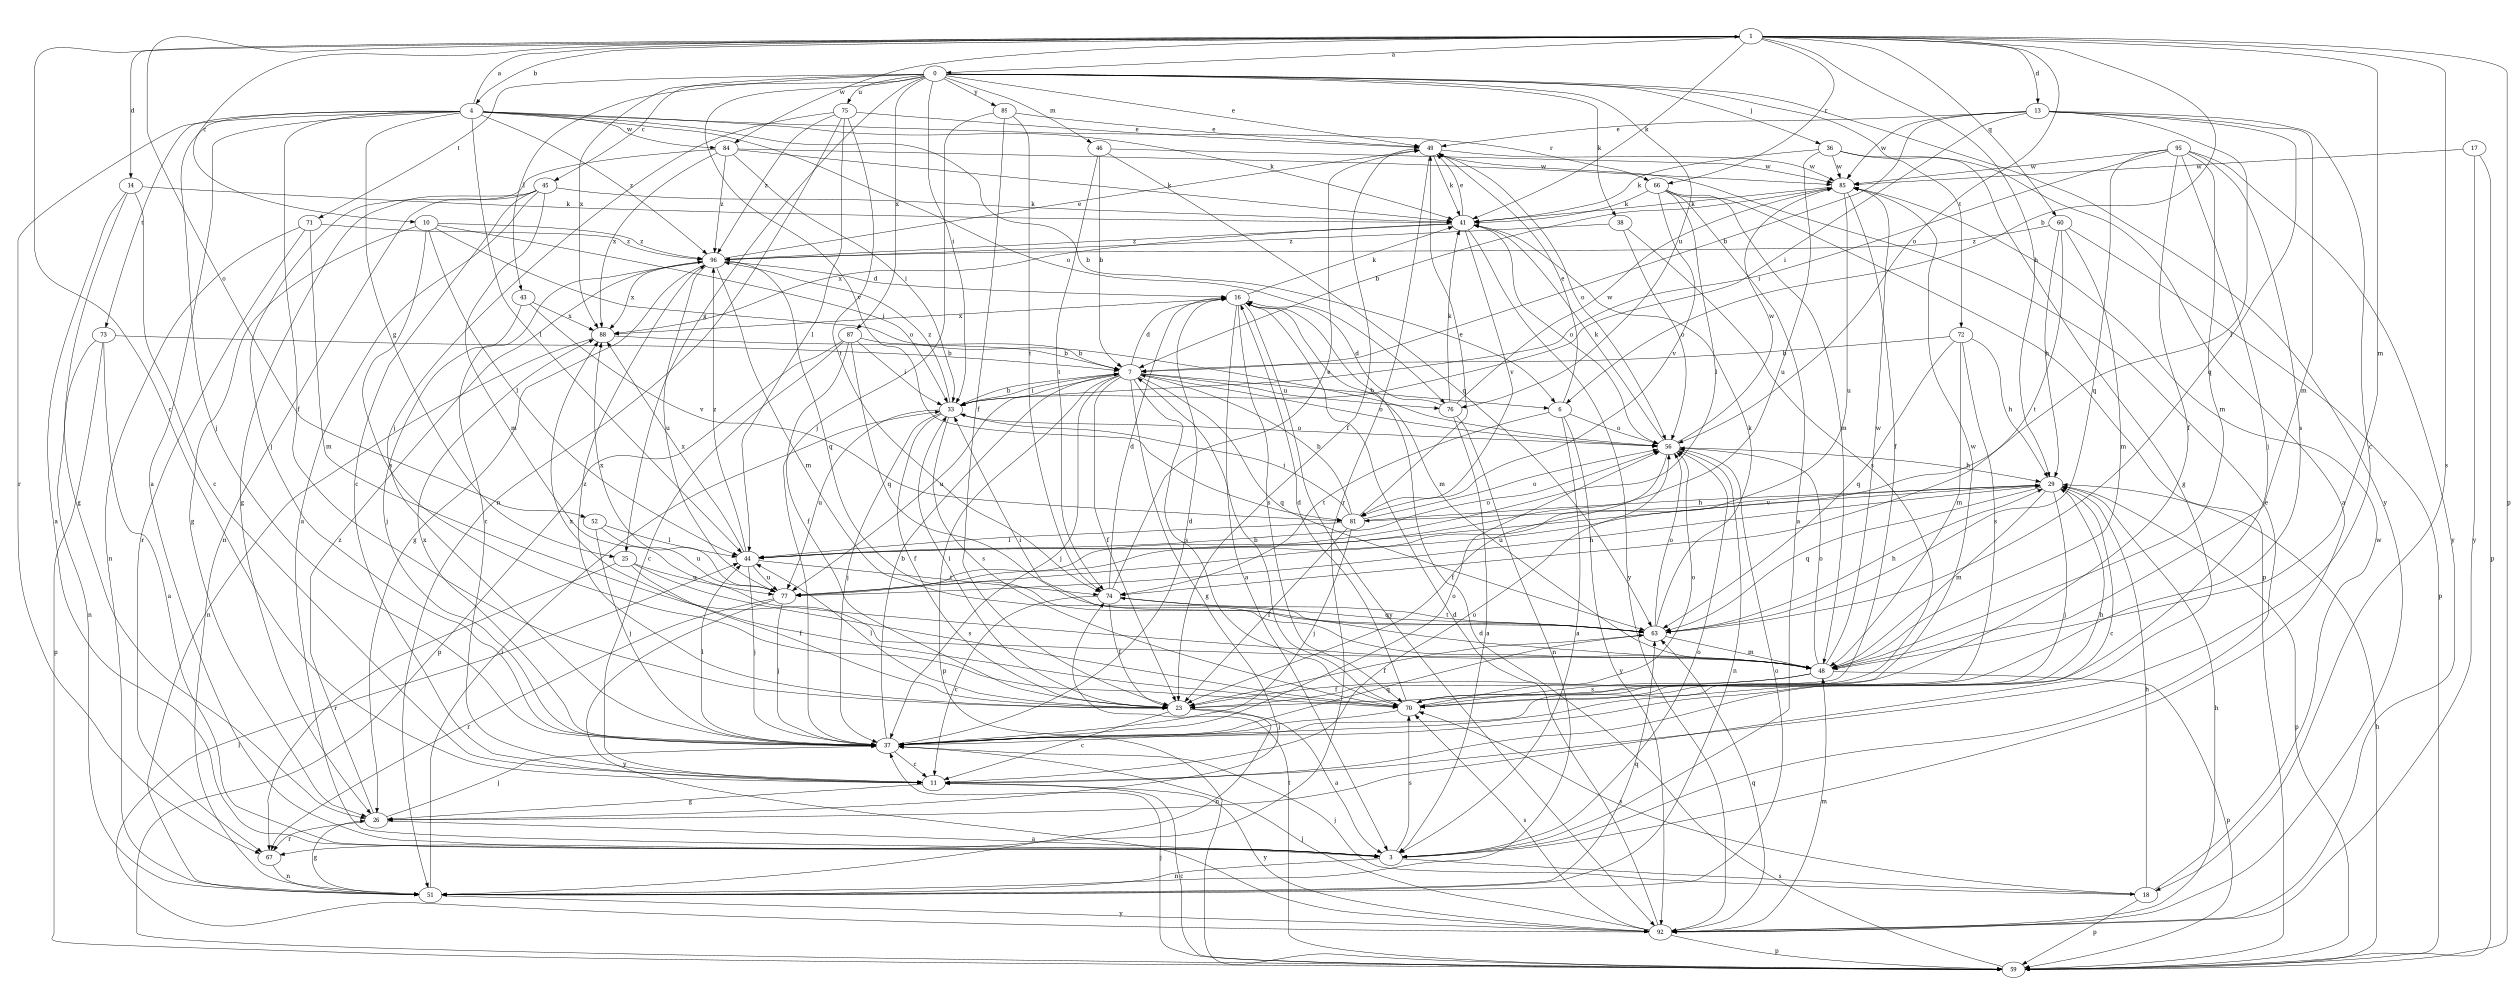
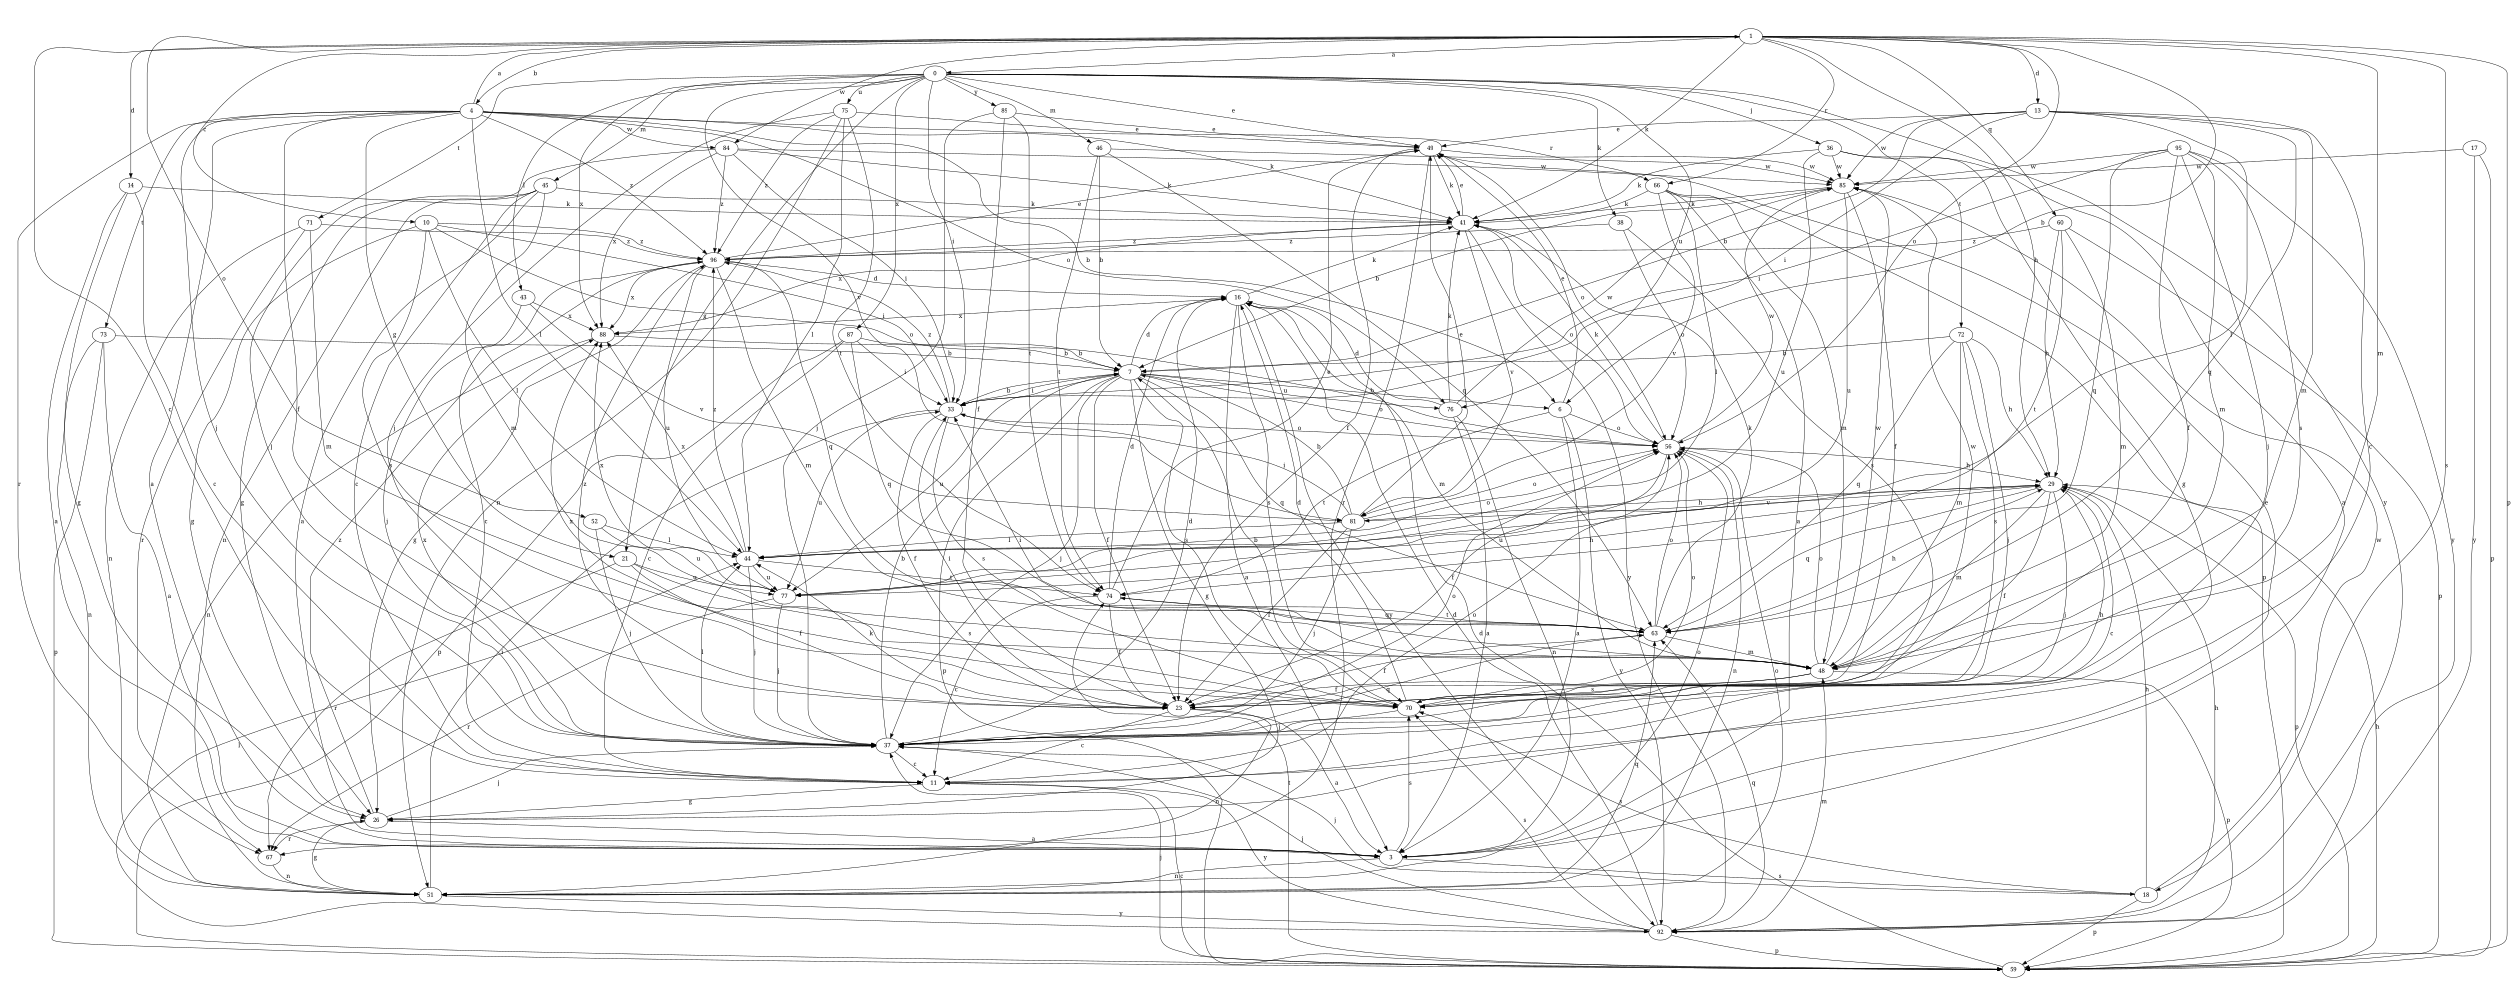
edge "0" -> "45": label "c" -> "m"
node "25": label "25" -> "21"
edge "33" -> "37": now "72" -> "37"
edge "87" -> "23": now "29" -> "23"
edge "23" -> "44": label "l" -> "k"
edge "77" -> "92": removed, label "y"
